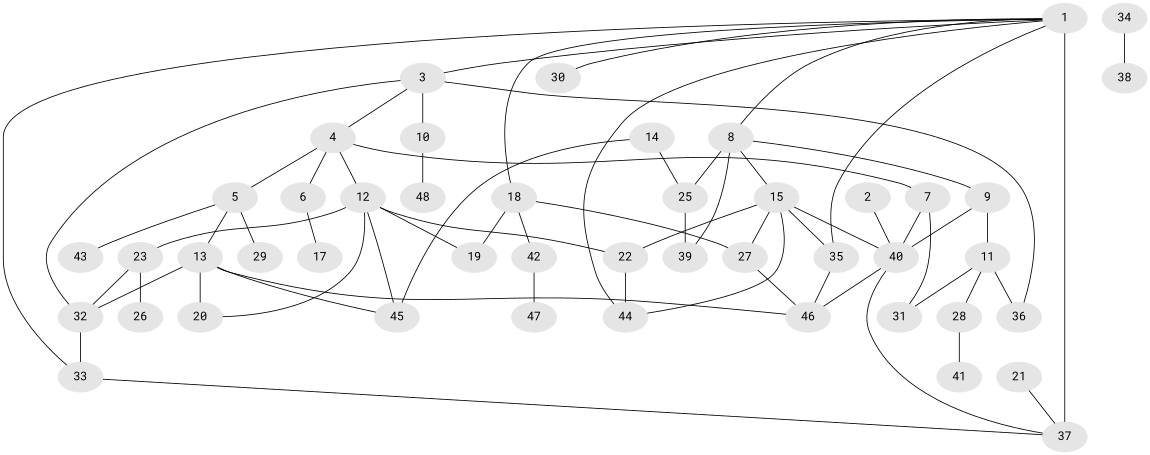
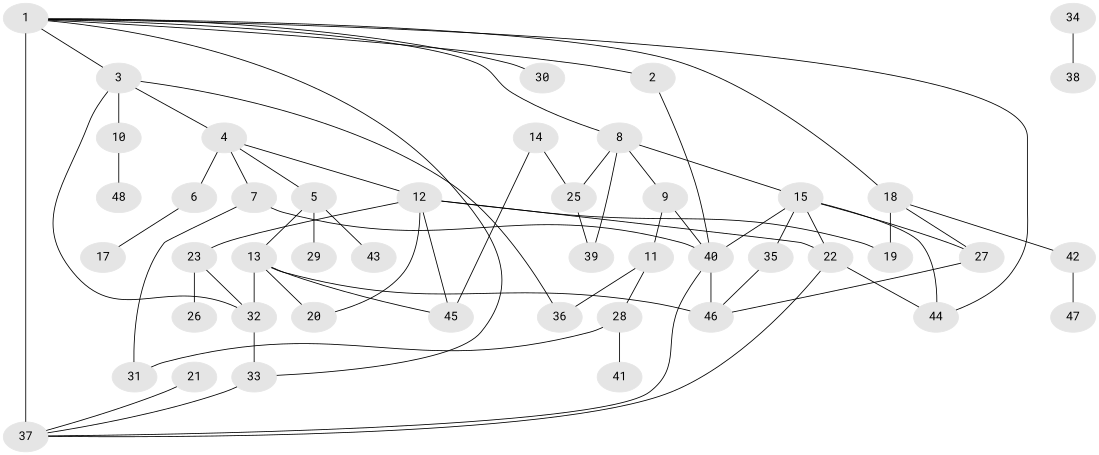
edge "1" -- "35": now "1" -- "2"
edge "11" -- "31": now "28" -- "31"
edge "22" -- "37": added
